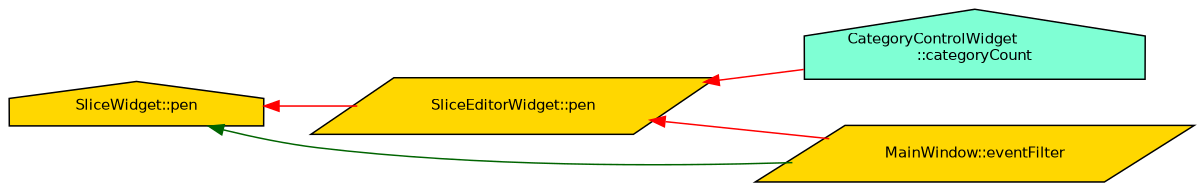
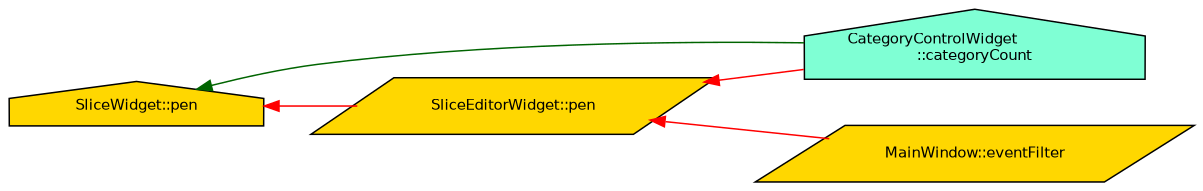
edge "MainWindow::eventFilter" -> "SliceWidget::pen": now "CategoryControlWidget ::categoryCount" -> "SliceWidget::pen"
